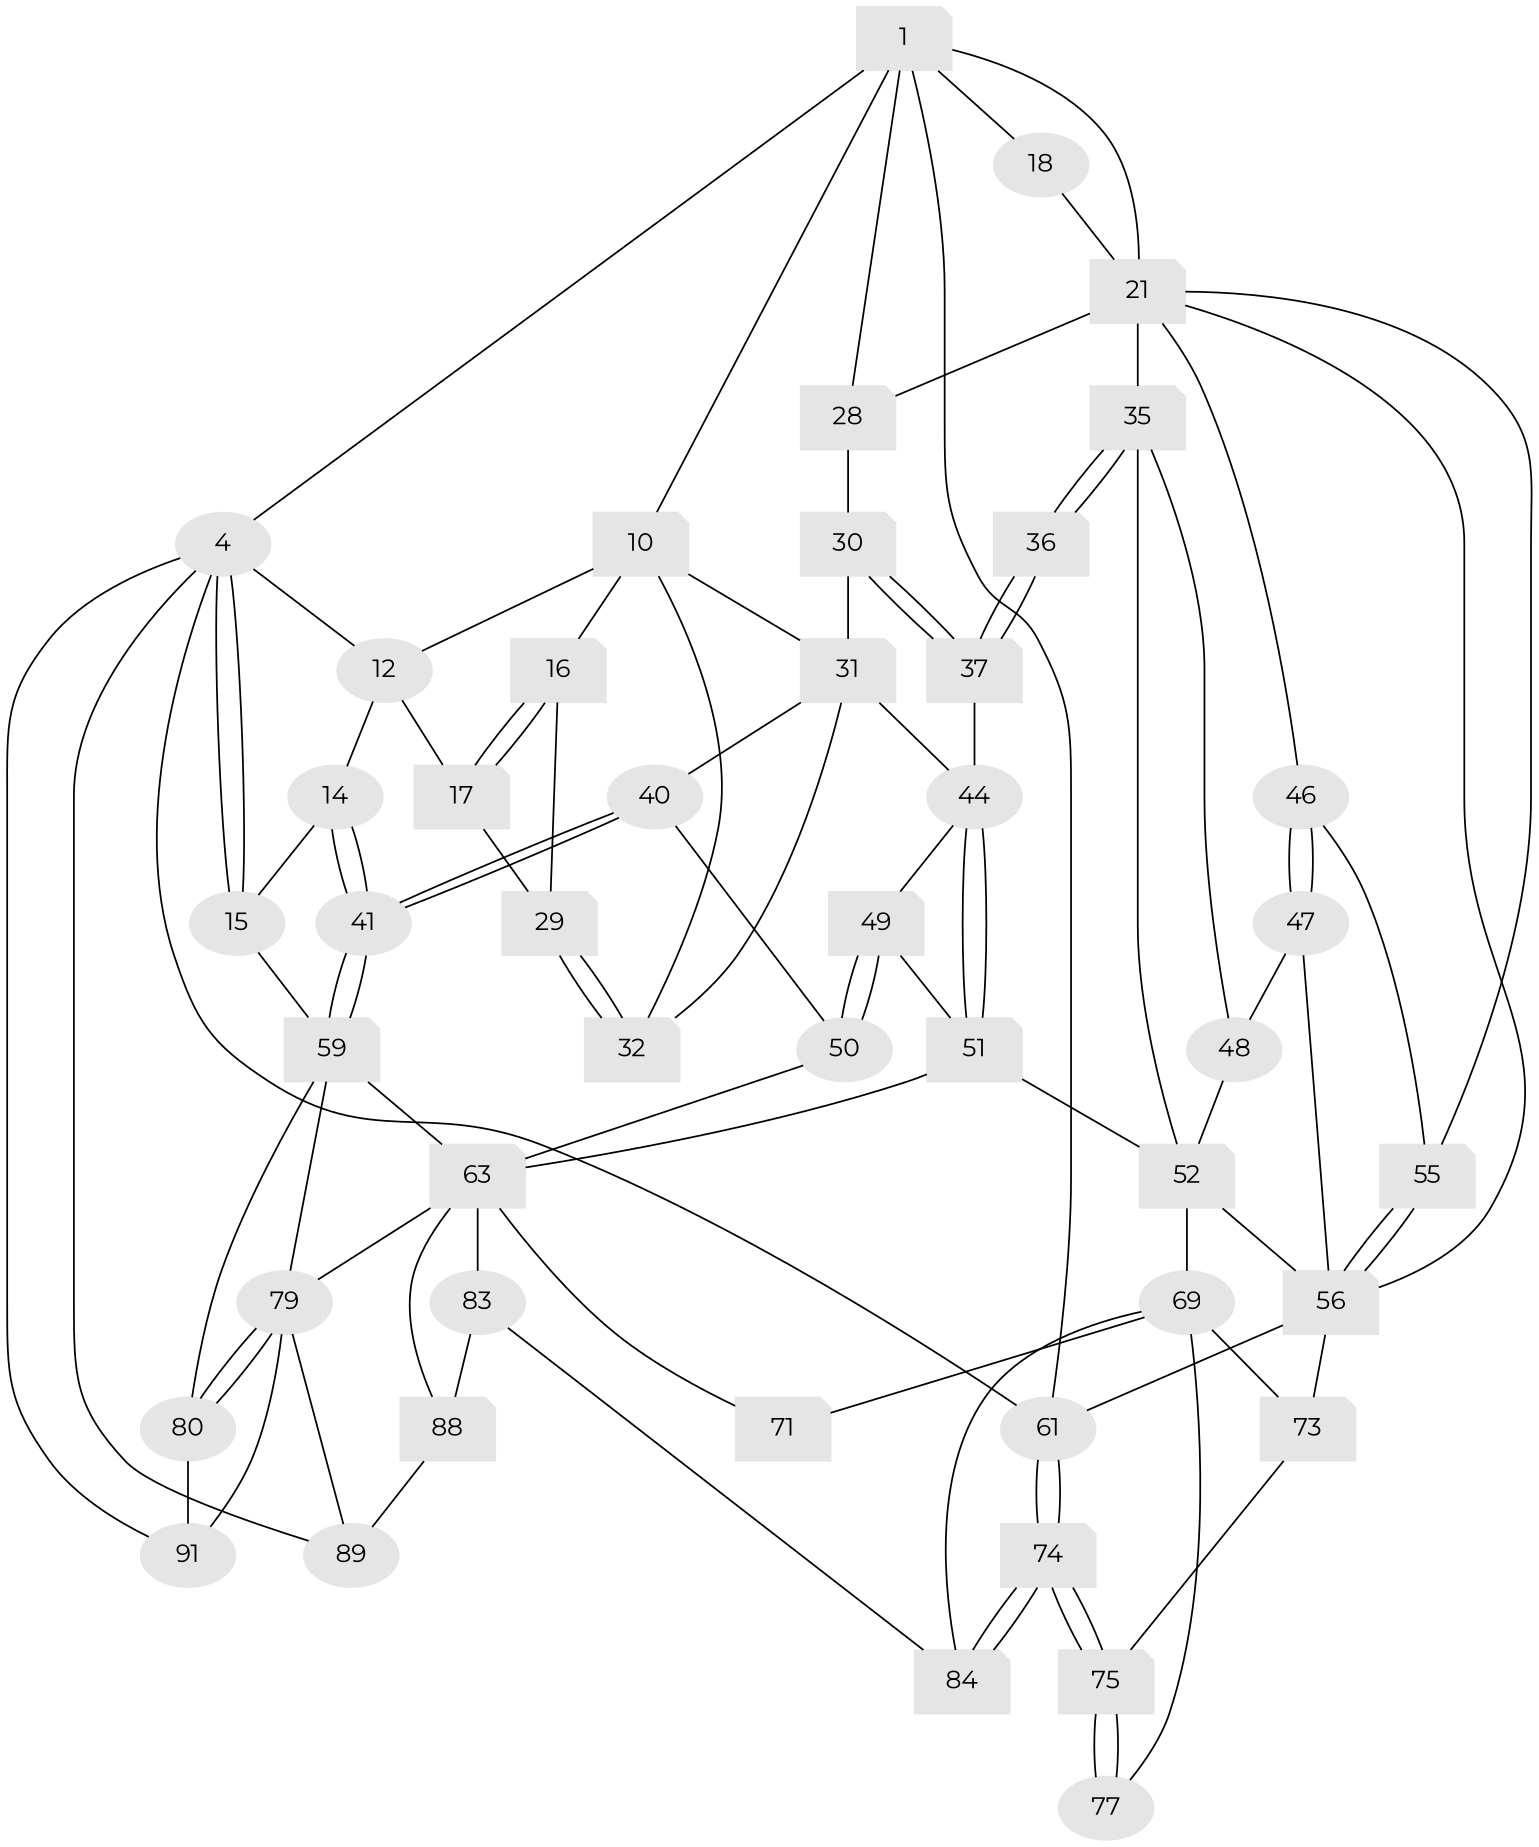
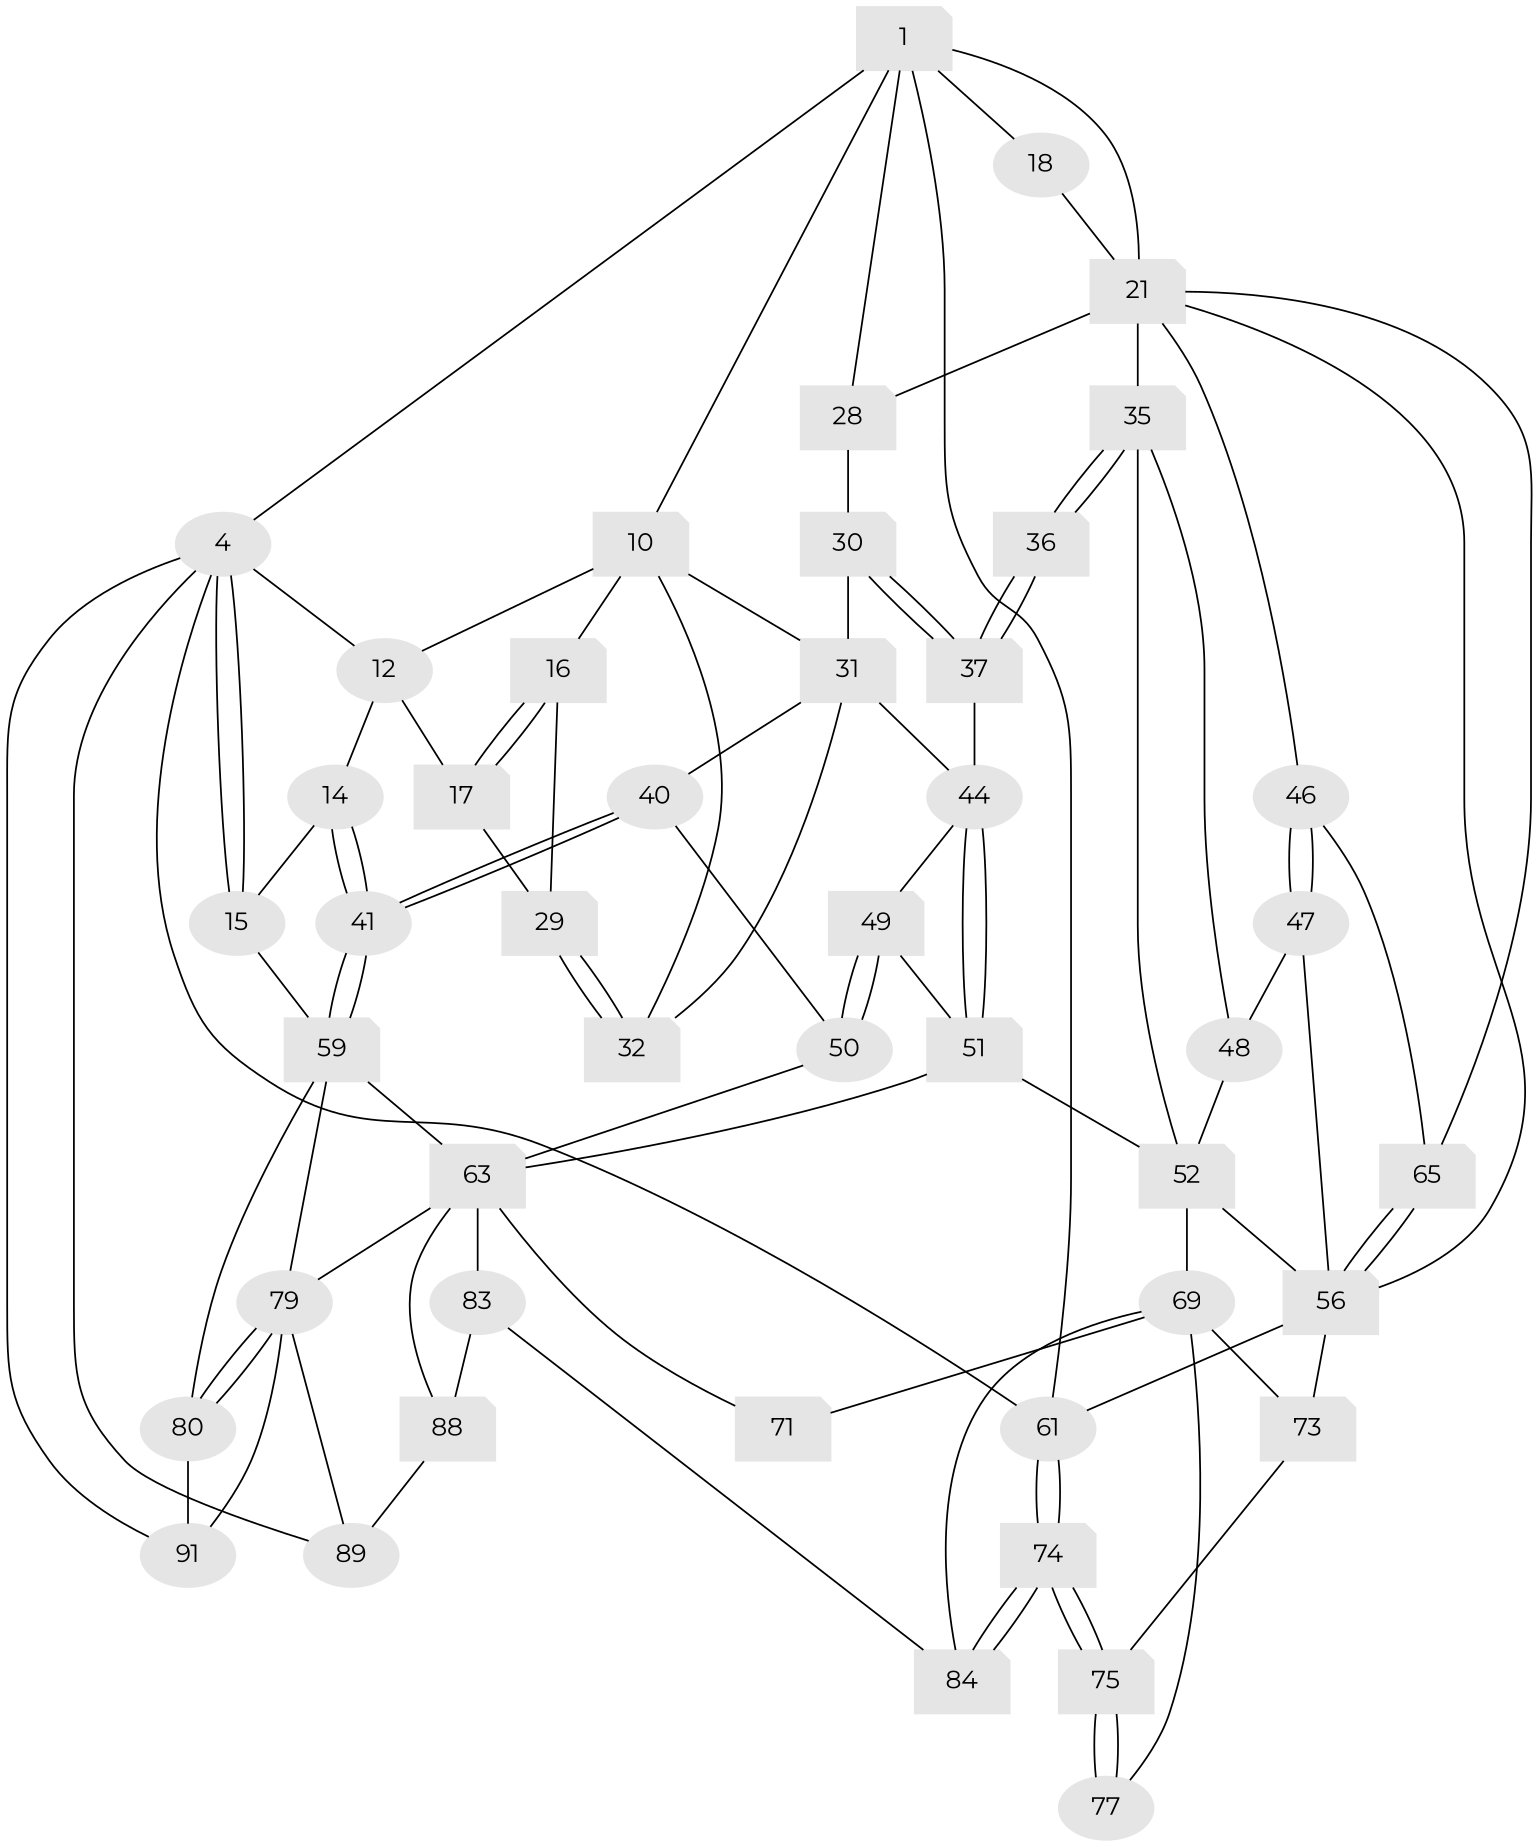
node "55": label "55" -> "65"
